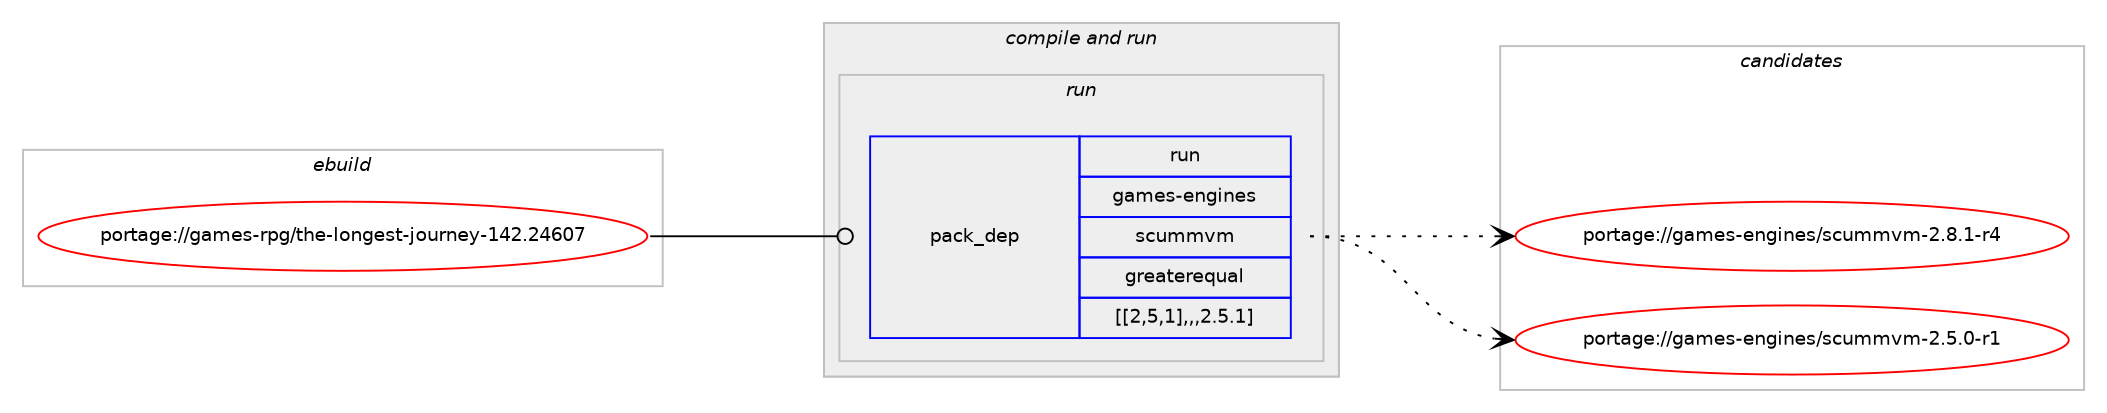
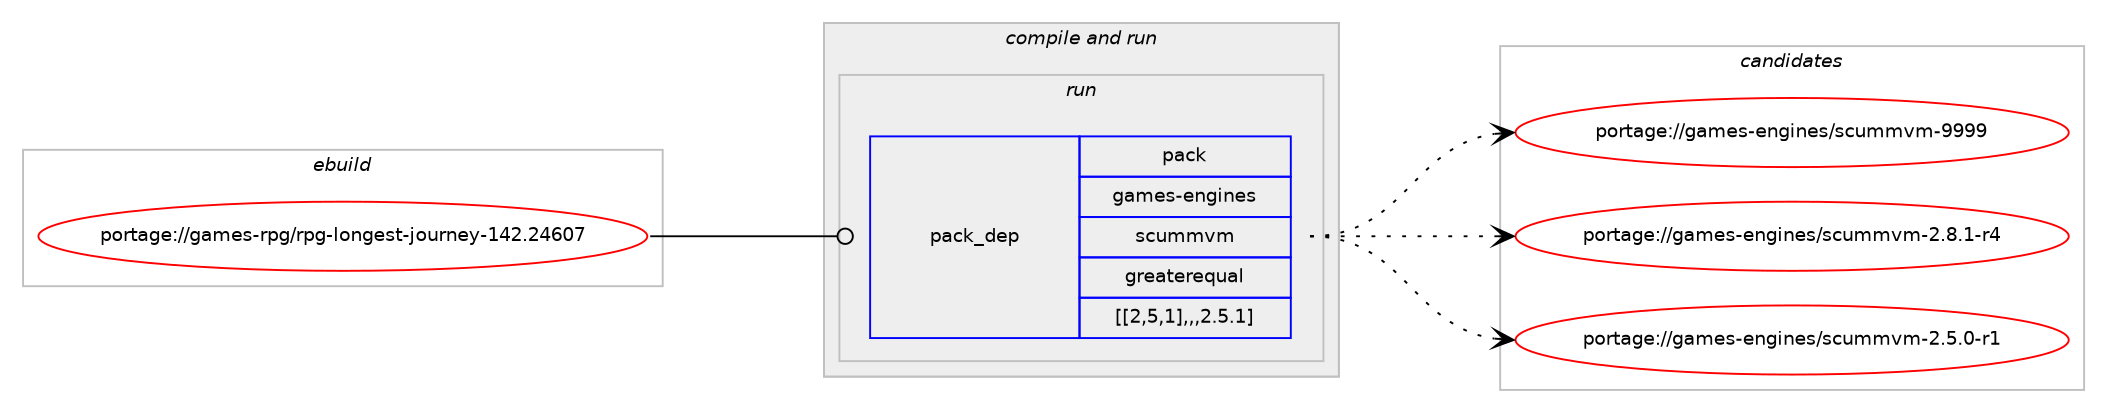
node "portage://games-engines/scummvm-9999": added
node "pack_dep": text "run" -> "pack"
node "portage://games-rpg/the-longest-journey-142.24607": label "portage://games-rpg/the-longest-journey-142.24607" -> "portage://games-rpg/rpg-longest-journey-142.24607"
